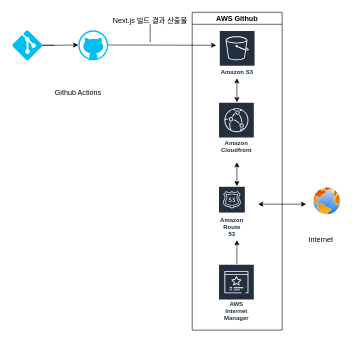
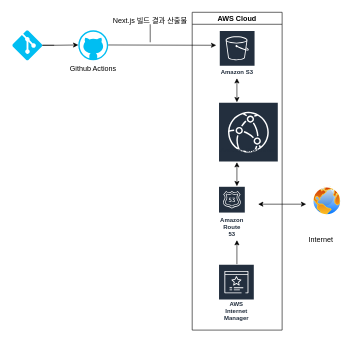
node "AWS Github": label "AWS Github" -> "AWS Cloud"
node "Github Actions": moved (78, 93) -> (93, 69)
node "Amazon Cloudfront": size 36x54 -> 60x54
